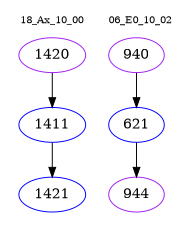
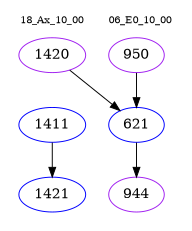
cluster "06_E0_10_02": label "06_E0_10_02" -> "06_E0_10_00"
node "940": label "940" -> "950"
edge "1420" -> "1411": now "1420" -> "621"
